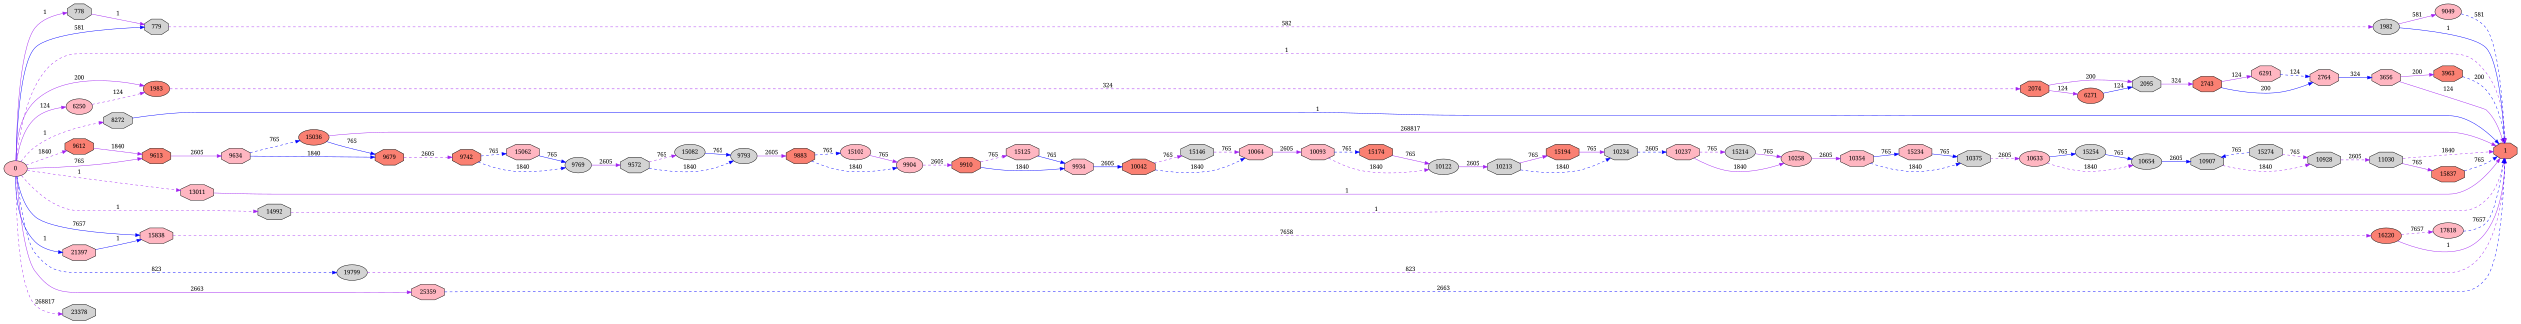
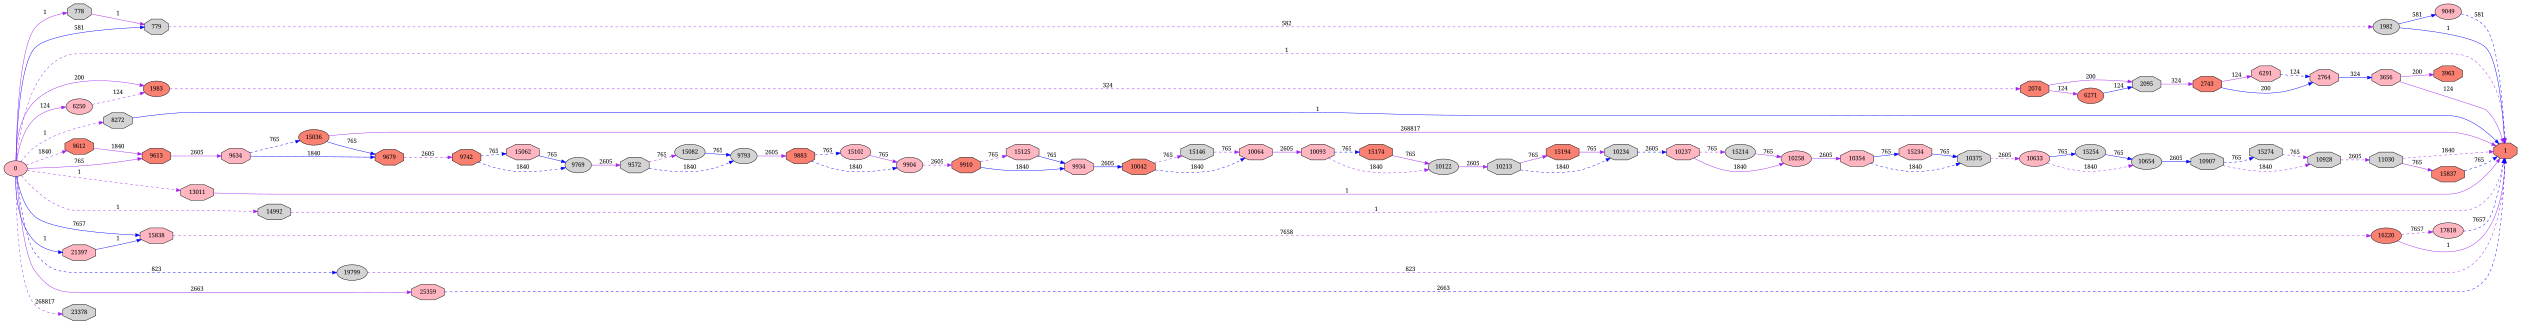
edge "1982" -> "9049": color purple -> blue
edge "3963" -> "1": removed, label "200"
edge "15274" -> "10907": reversed
